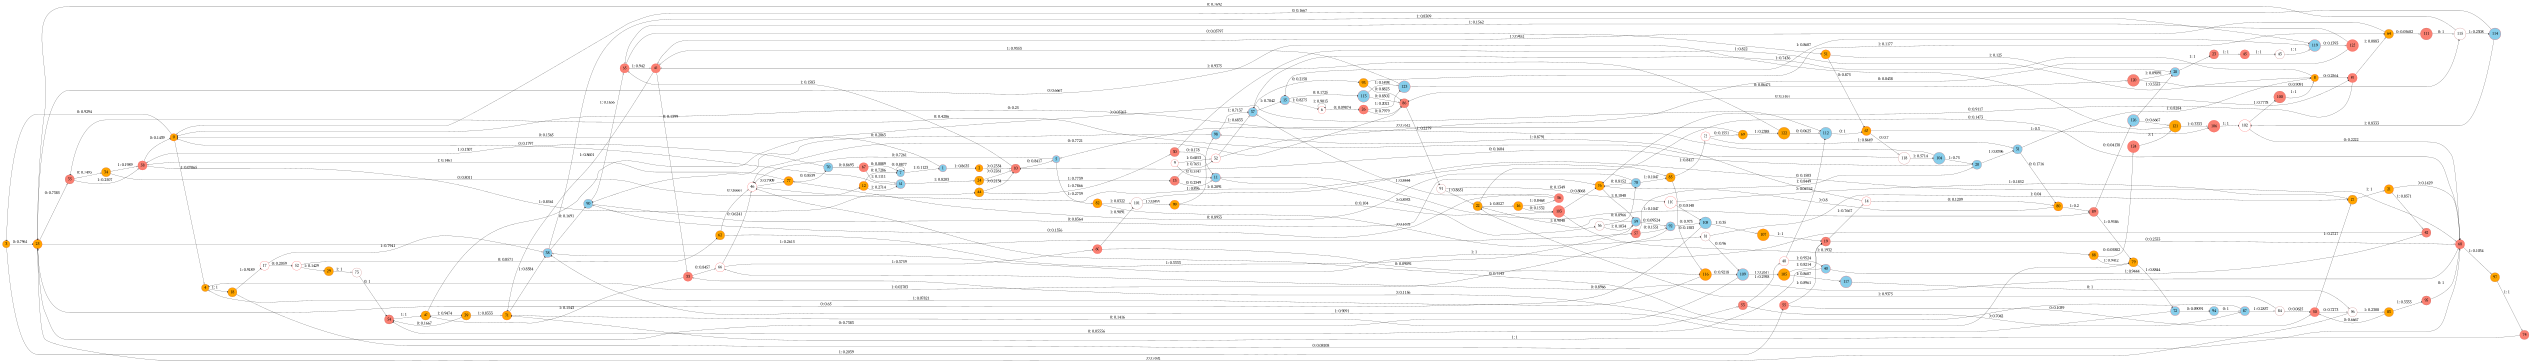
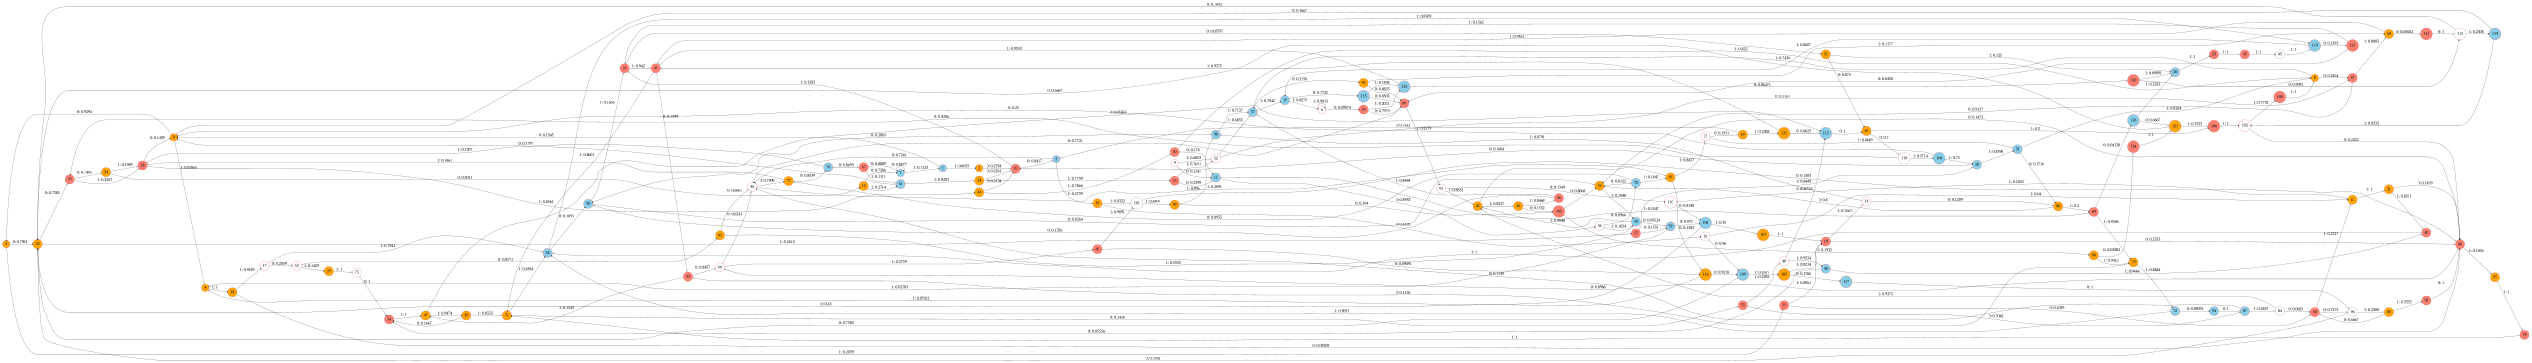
edge "105" -> "117": label "1: 0.8607   " -> "0: 0.1786   "
